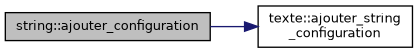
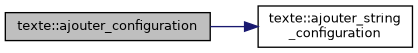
node "string::ajouter_configuration": label "string::ajouter_configuration" -> "texte::ajouter_configuration"
